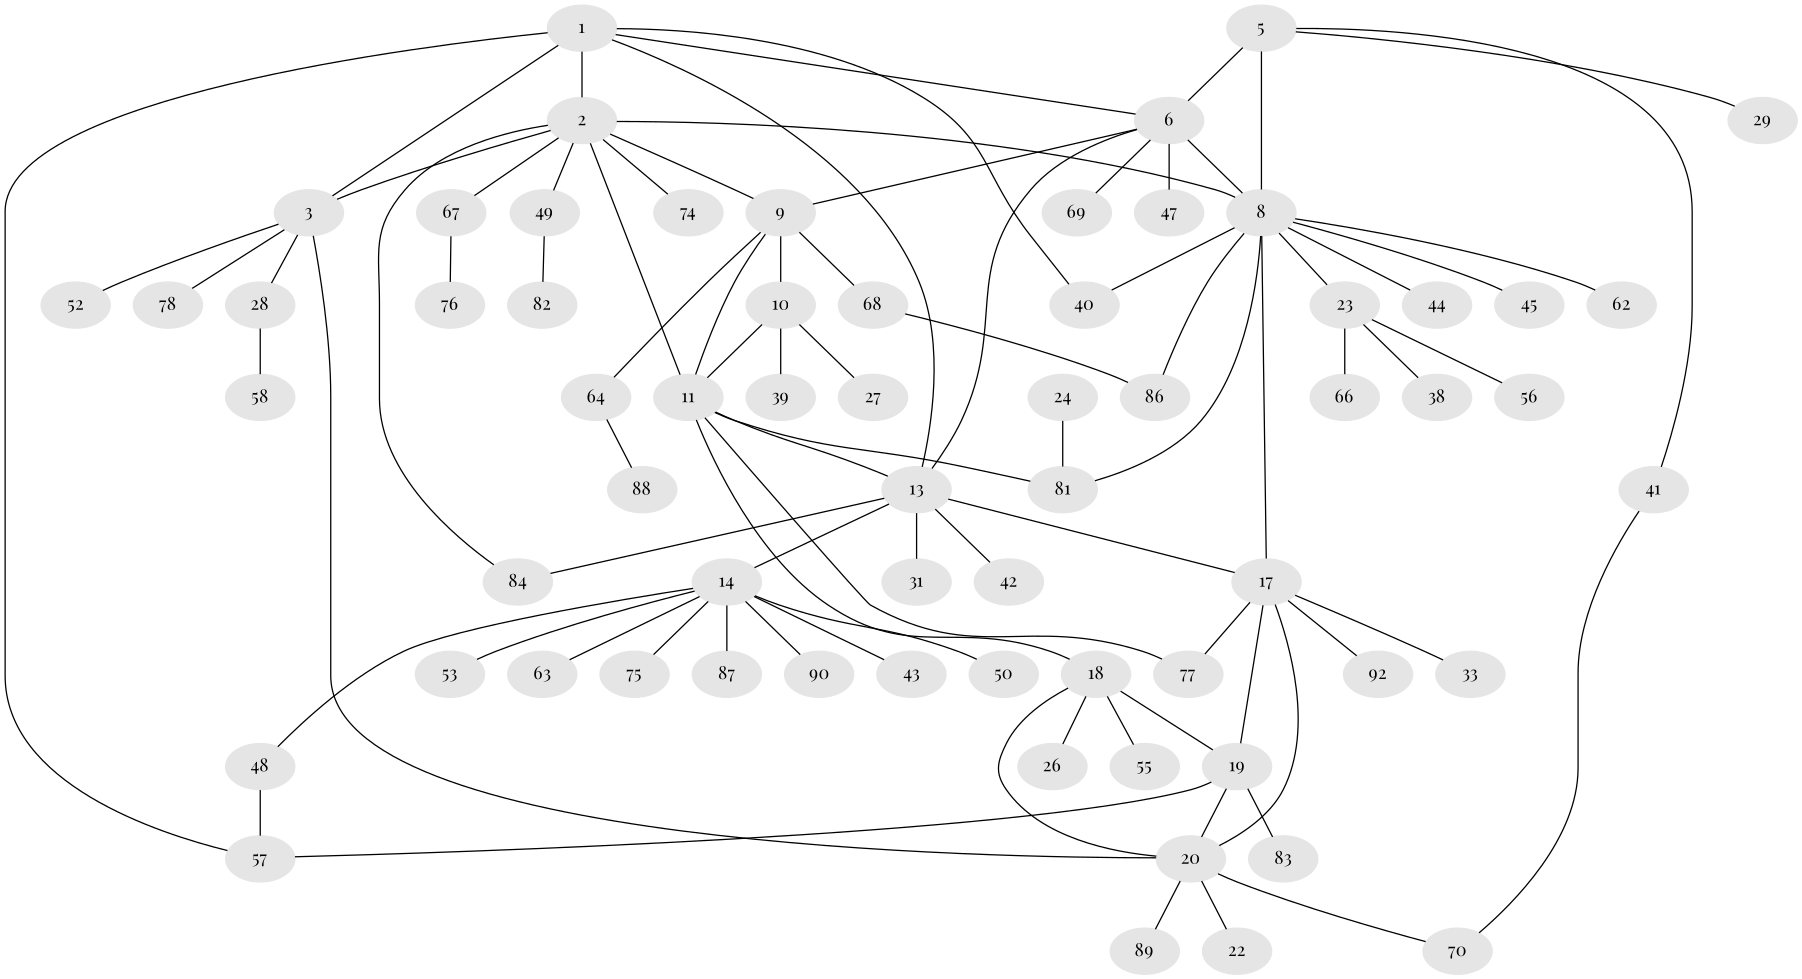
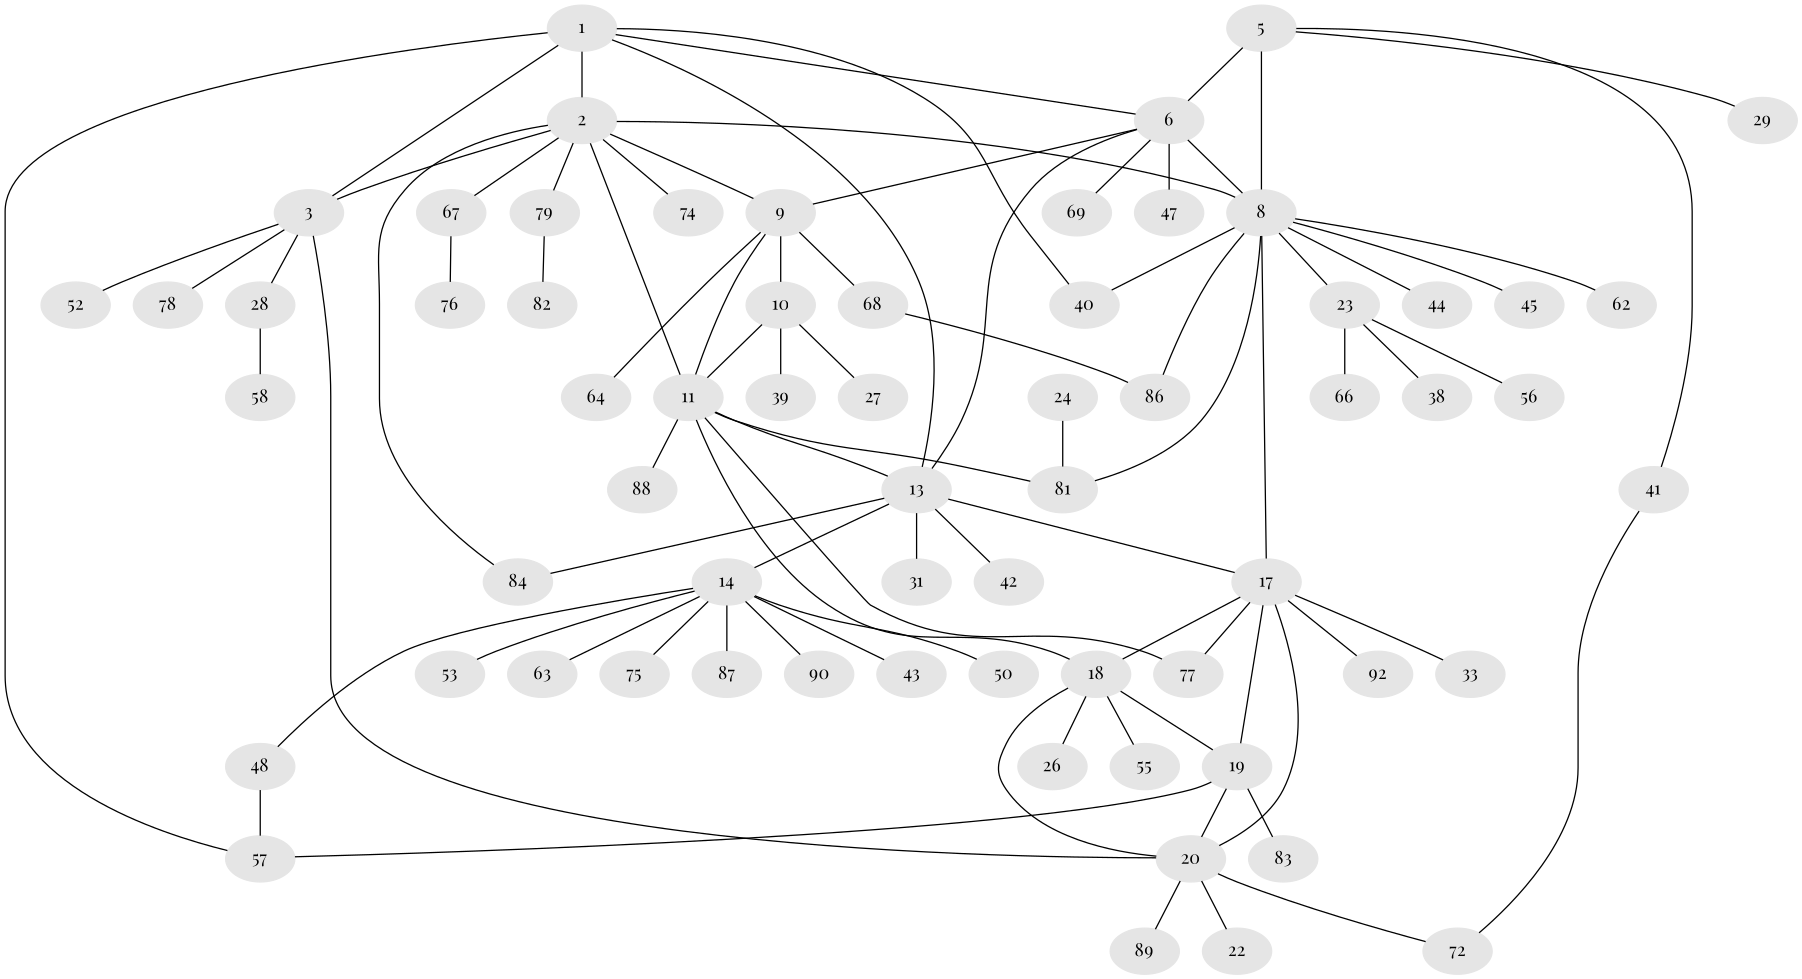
node "49": label "49" -> "79"
edge "64" -- "88": now "11" -- "88"
edge "17" -- "18": added
node "70": label "70" -> "72"
